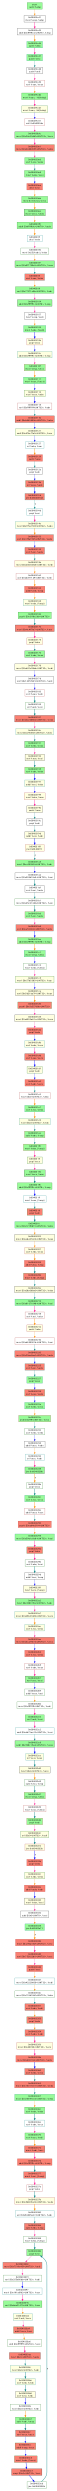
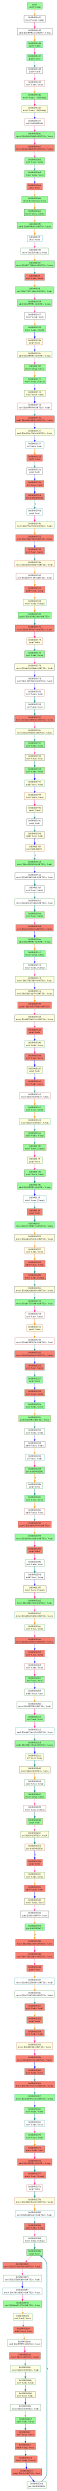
edge "0x00403367 movl $0x15897ec0<UINT32>, %ebx" -> "0x0040336c xorl %edx, %ebx": color darkorange -> blue
